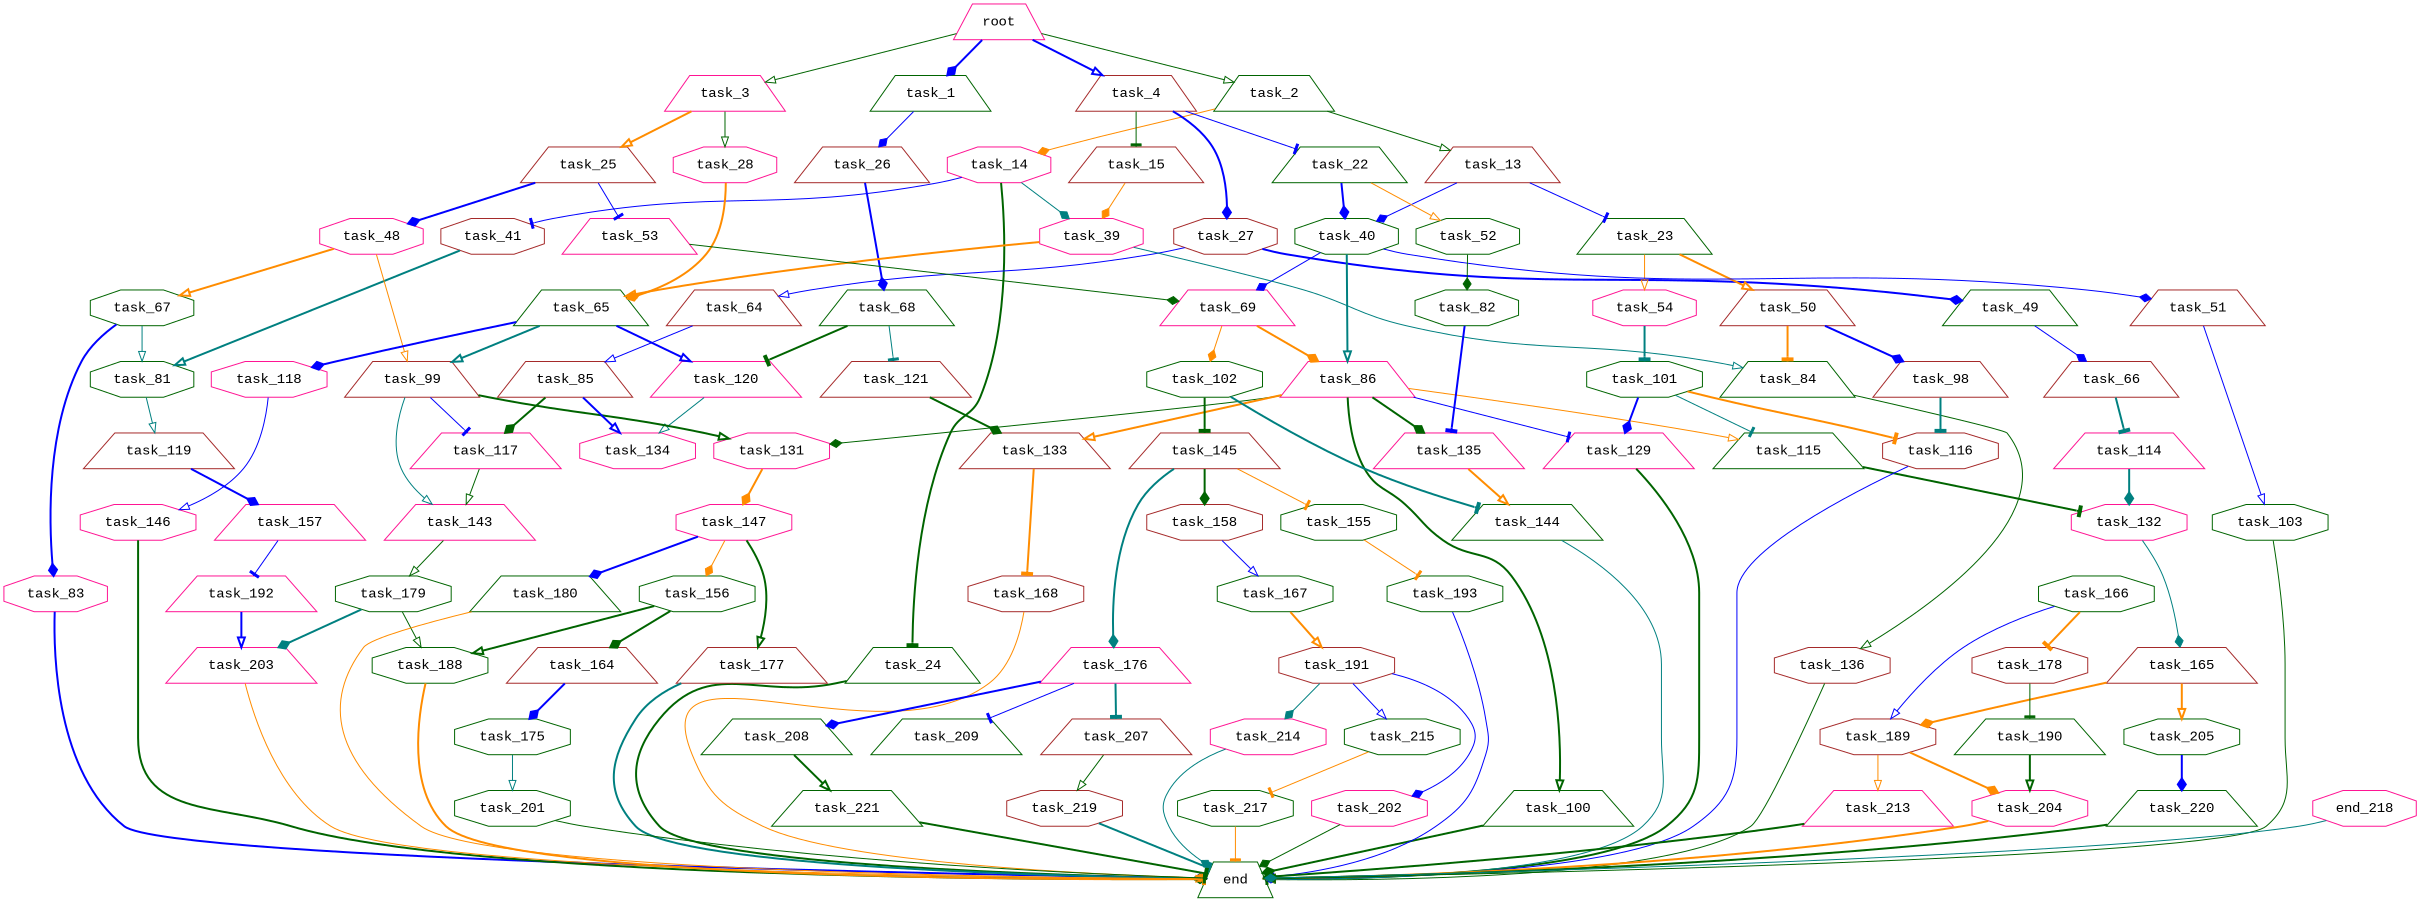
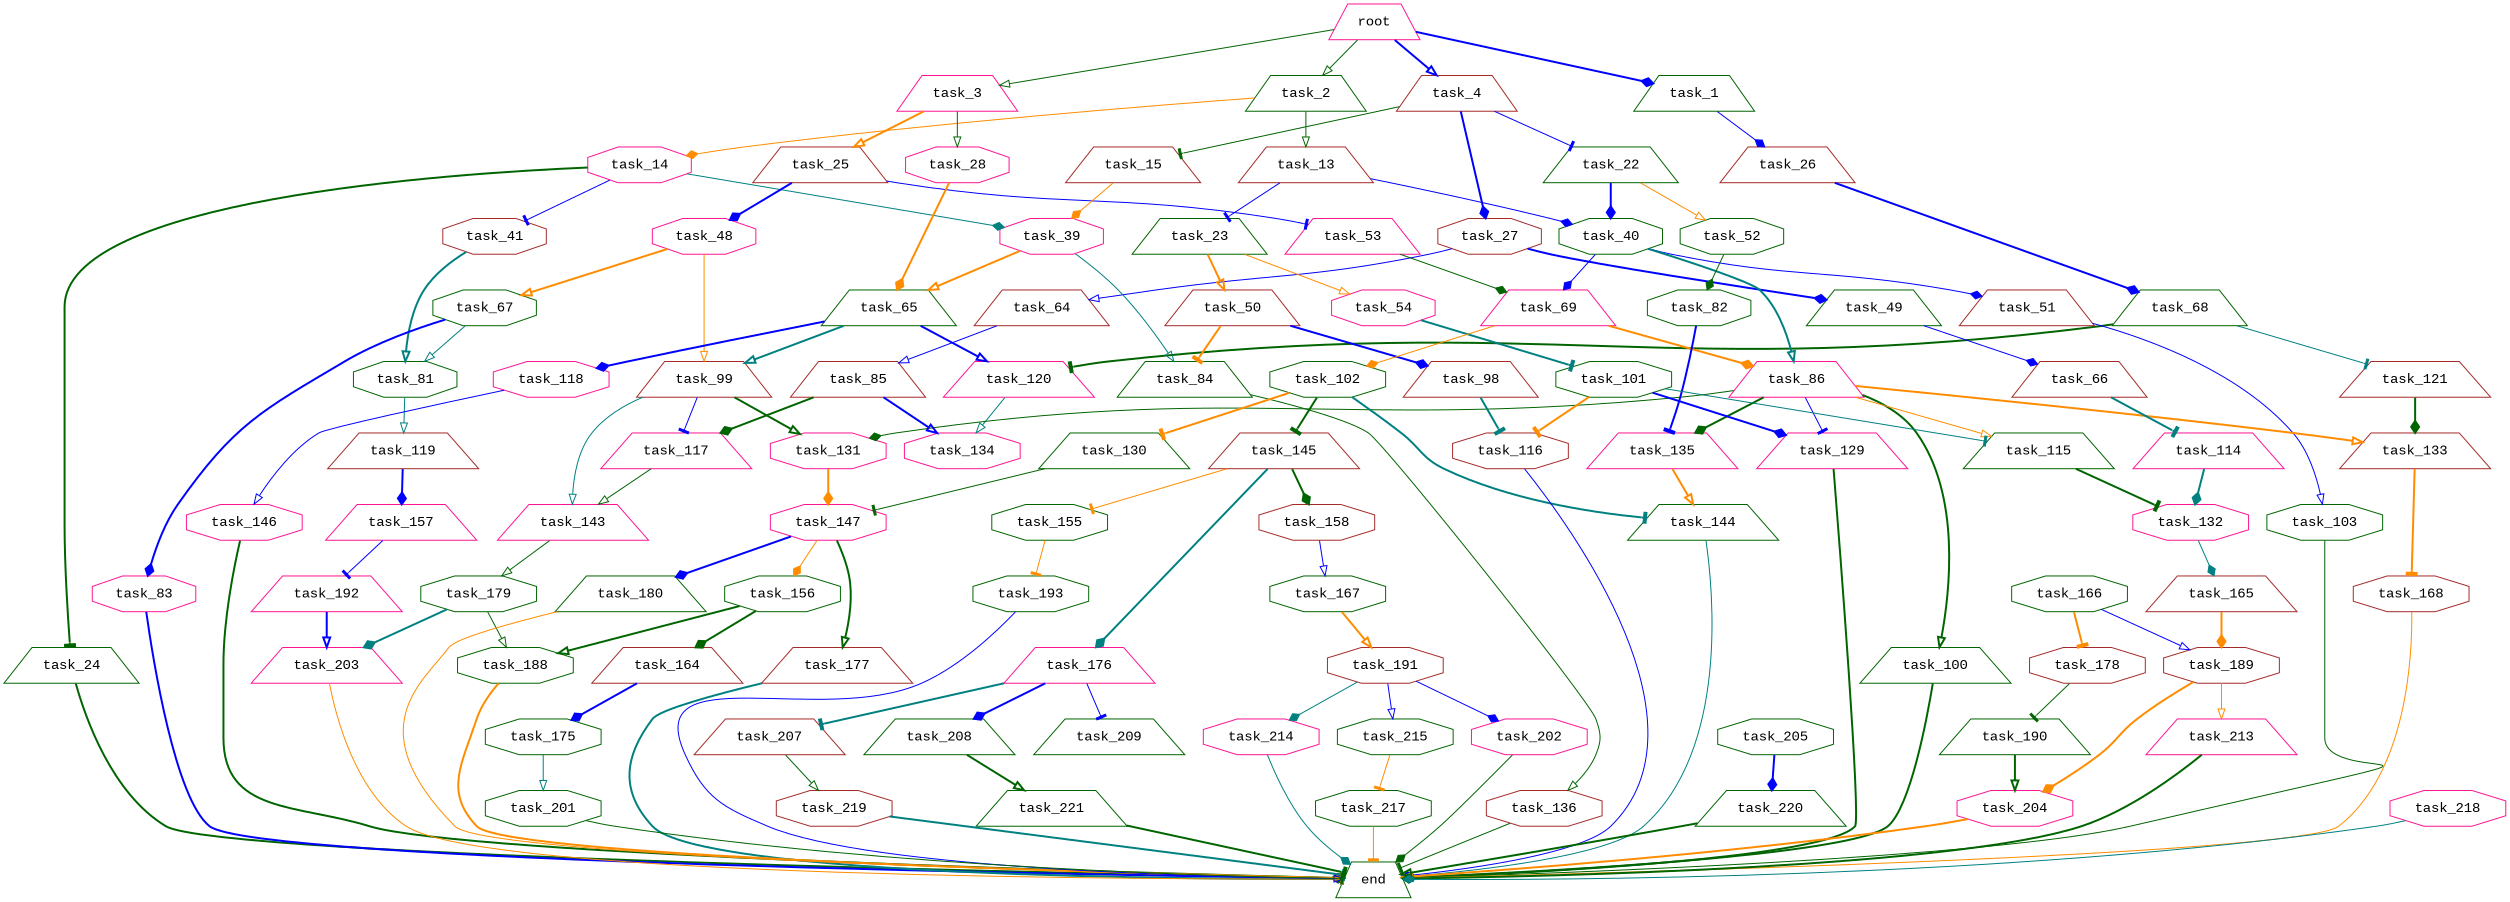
node "task_130": added
edge "task_165" -> "task_205": removed
node "end_218": label "end_218" -> "task_218"
